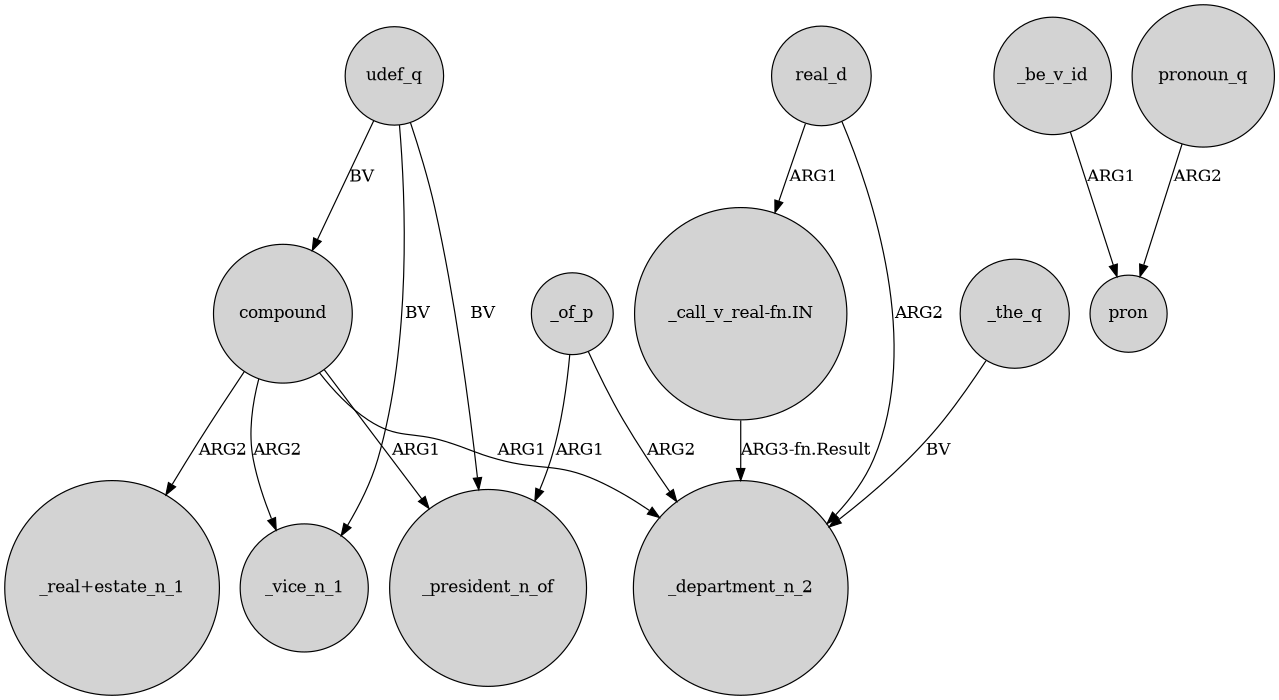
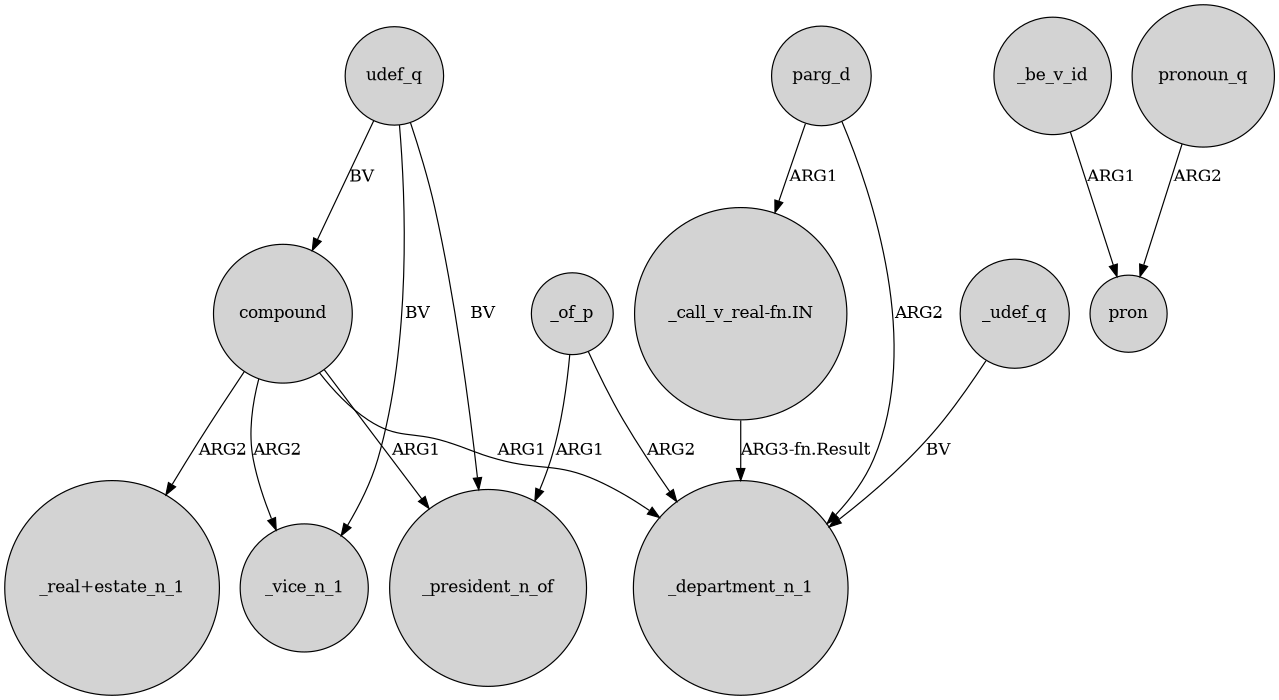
node "real_d": label "real_d" -> "parg_d"
node "_the_q": label "_the_q" -> "_udef_q"
node "_department_n_2": label "_department_n_2" -> "_department_n_1"
